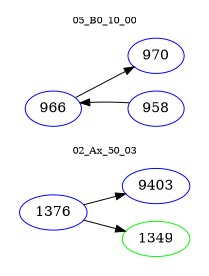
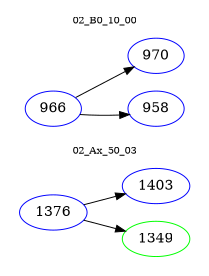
cluster "05_B0_10_00": label "05_B0_10_00" -> "02_B0_10_00"
edge "958" -> "966": reversed
node "9403": label "9403" -> "1403"
